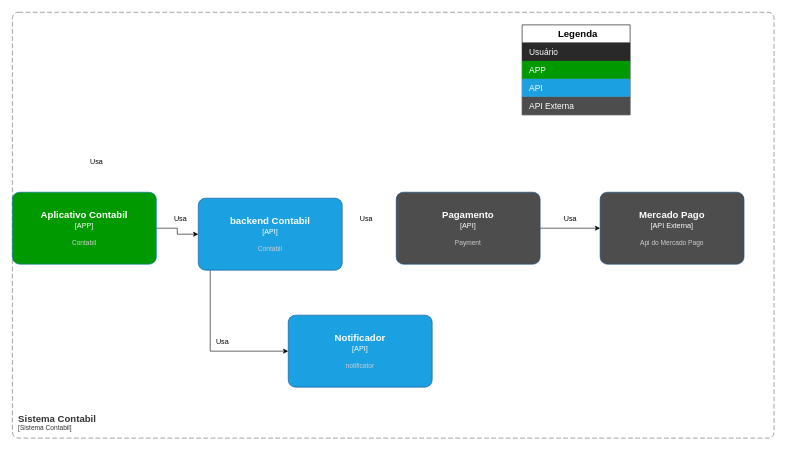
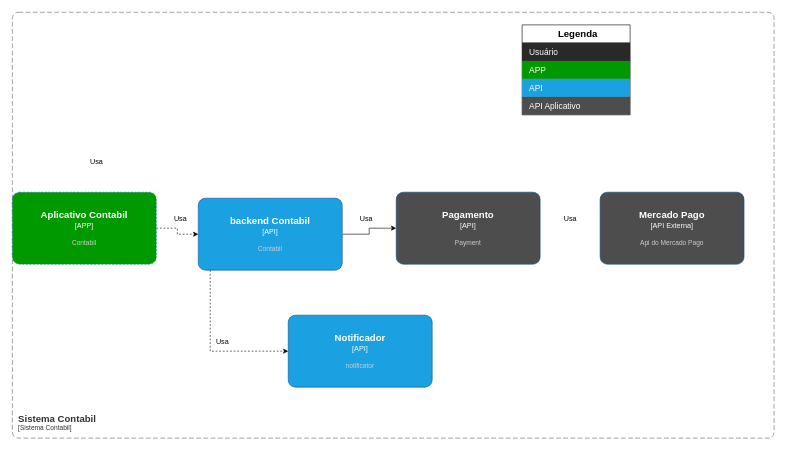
node "API Externa": label "API Externa" -> "API Aplicativo"
node "Aplicativo Contabil [APP] Contabil": style solid -> dashed
edge "backend Contabil [API] Contabil" -> "Pagamento [API] Payment": added
edge "Pagamento [API] Payment" -> "Mercado Pago [API Externa] Api do Mercado Pago": removed
edge "Aplicativo Contabil [APP] Contabil" -> "backend Contabil [API] Contabil": style solid -> dashed
edge "backend Contabil [API] Contabil" -> "Notificador [API] notificator": style solid -> dashed
